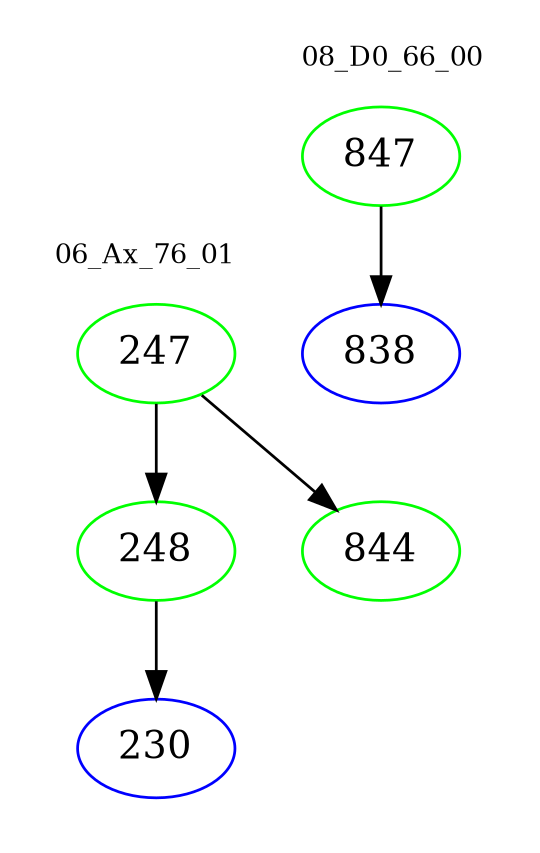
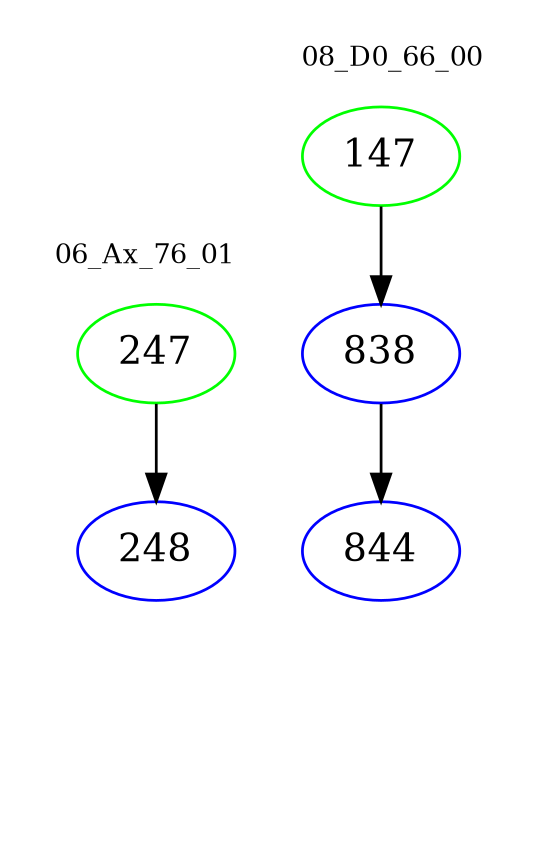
node "847": label "847" -> "147"
edge "247" -> "844": now "838" -> "844"
node "248": color green -> blue
node "844": color green -> blue
node "230": removed
